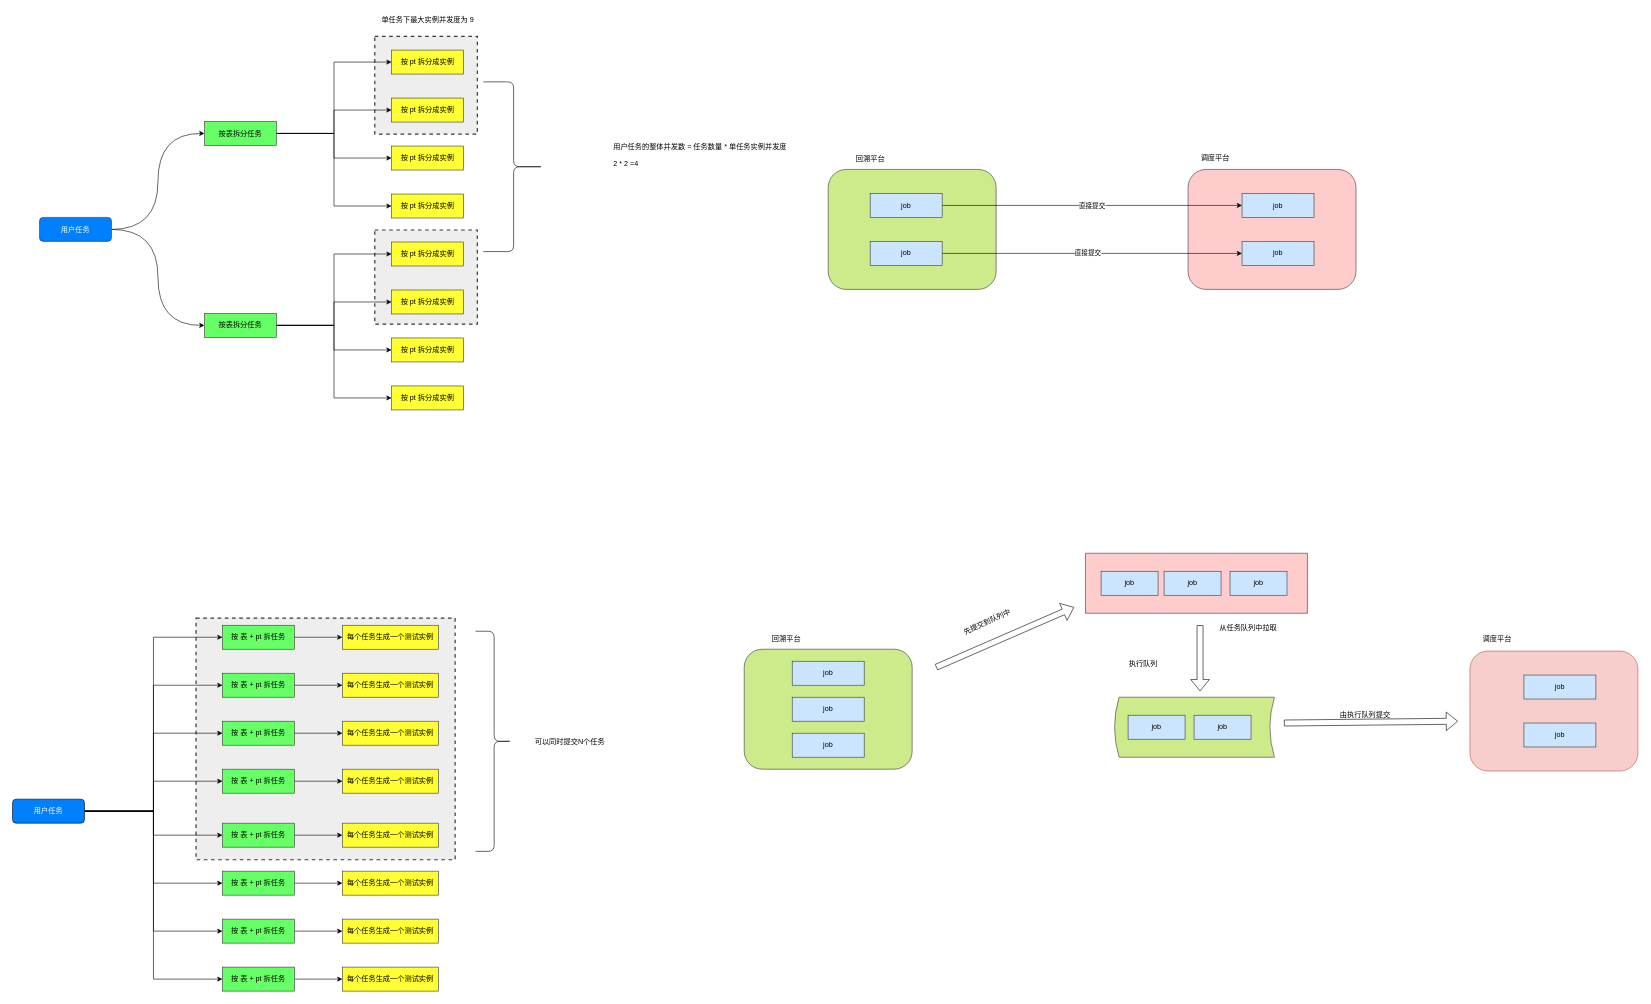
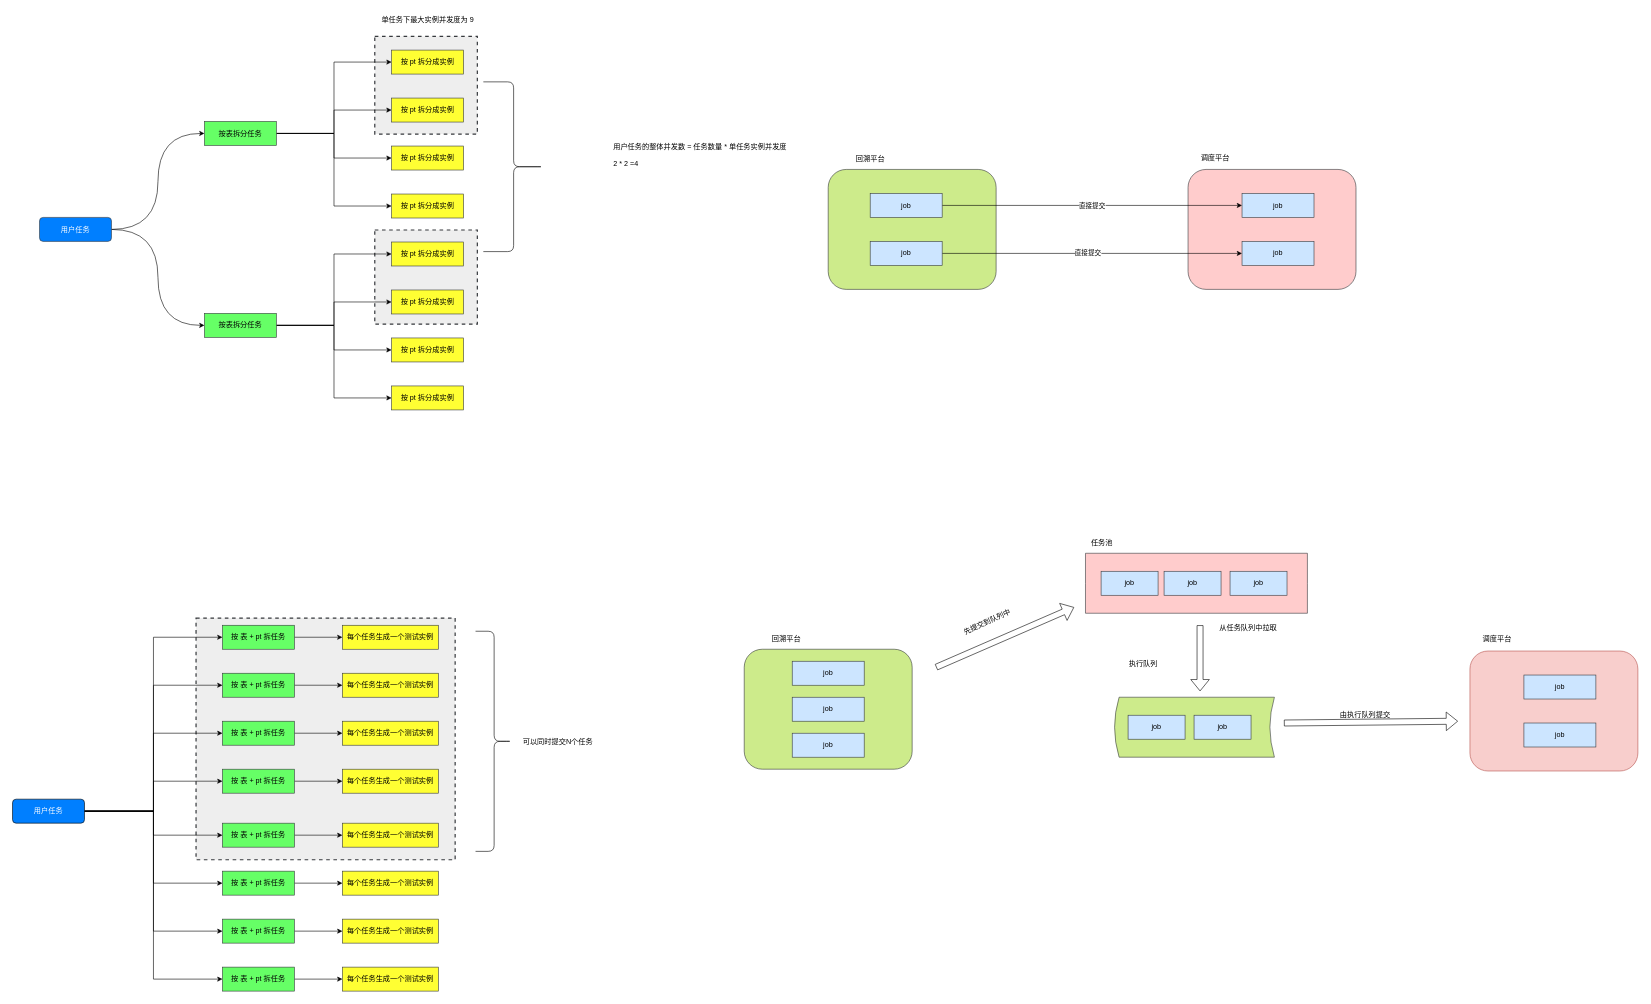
node "任务池": added
node "可以同时提交N个任务": moved (569, 742) -> (557, 742)
